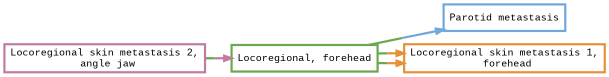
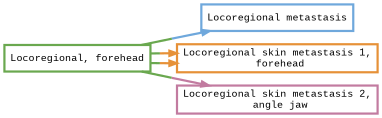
node "Parotid metastasis": label "Parotid metastasis" -> "Locoregional metastasis"
edge "Locoregional skin metastasis 2, angle jaw" -> "Locoregional, forehead": reversed
